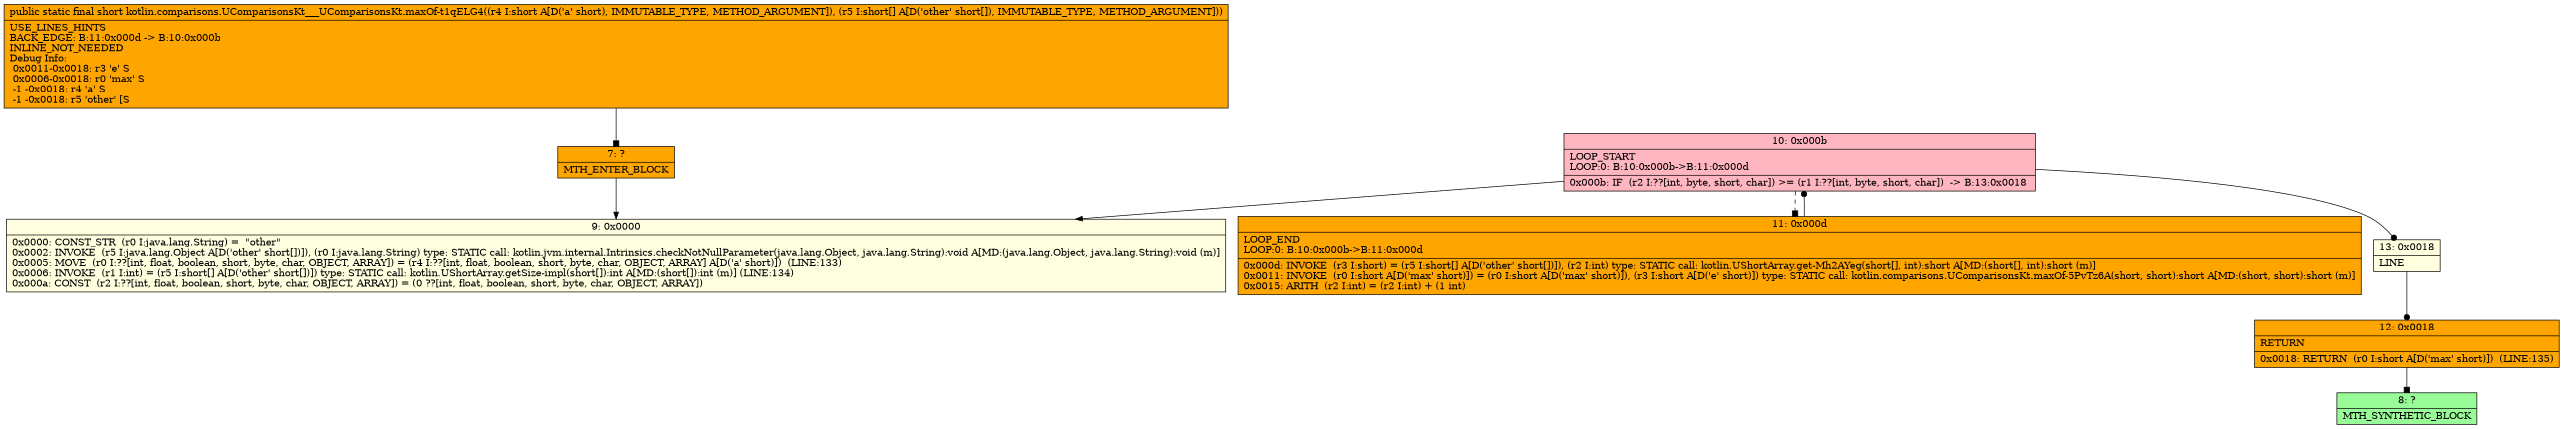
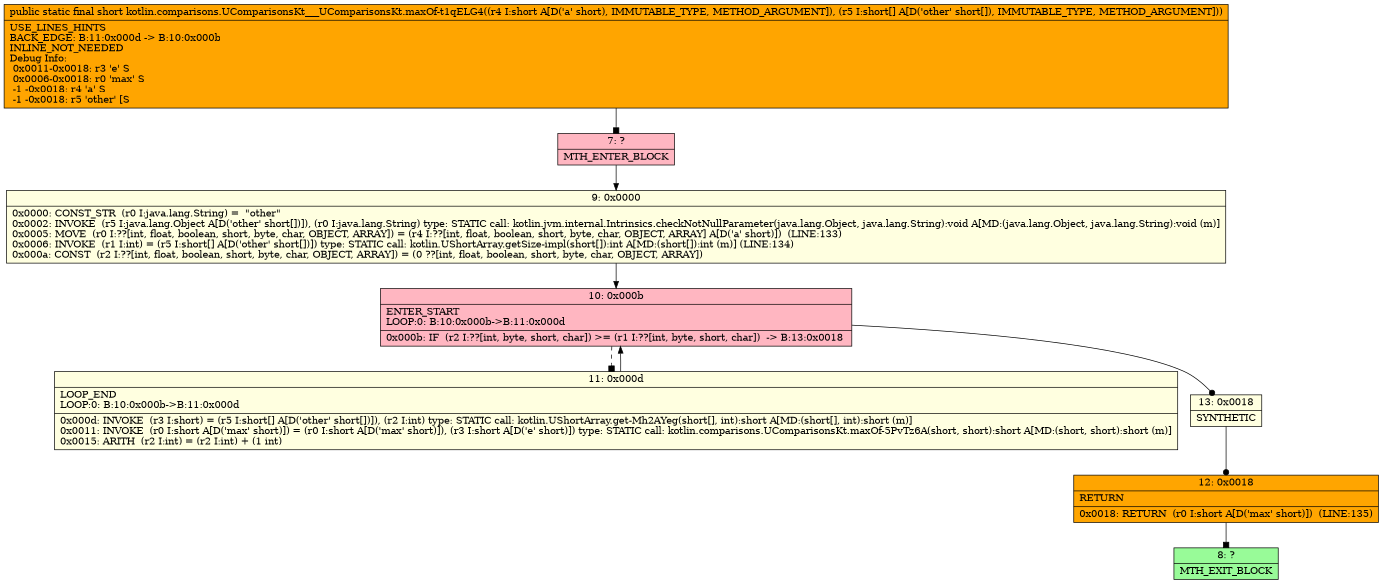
node "10: 0x000b": text "LOOP_START" -> "ENTER_START"
node "7: ?": fillcolor orange -> lightpink
edge "10: 0x000b" -> "9: 0x0000": reversed
edge "11: 0x000d" -> "10: 0x000b": arrowhead dot -> normal
node "11: 0x000d": fillcolor orange -> lightyellow
node "13: 0x0018": text "LINE" -> "SYNTHETIC"
node "8: ?": text "MTH_SYNTHETIC_BLOCK" -> "MTH_EXIT_BLOCK"
